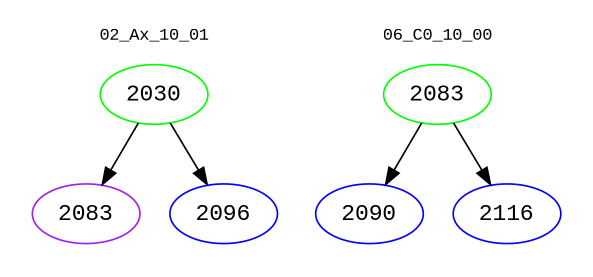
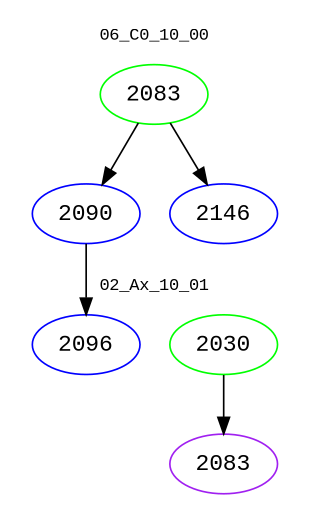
edge "2030" -> "2096": now "2090" -> "2096"
node "2116": label "2116" -> "2146"
